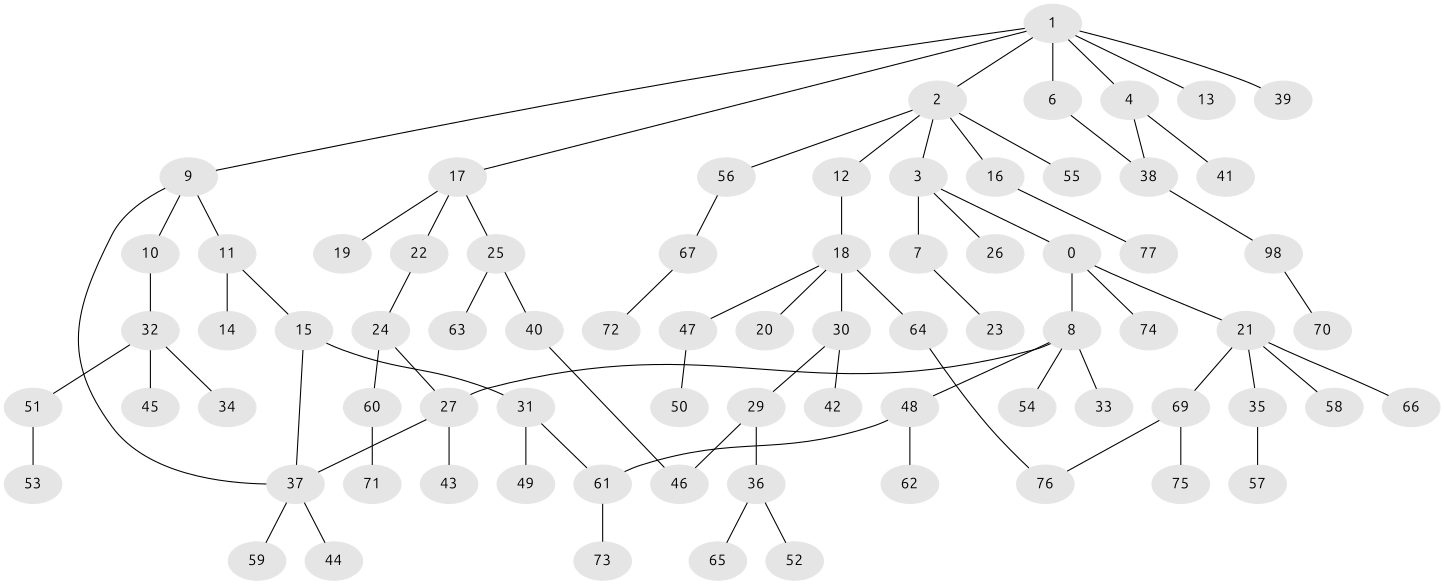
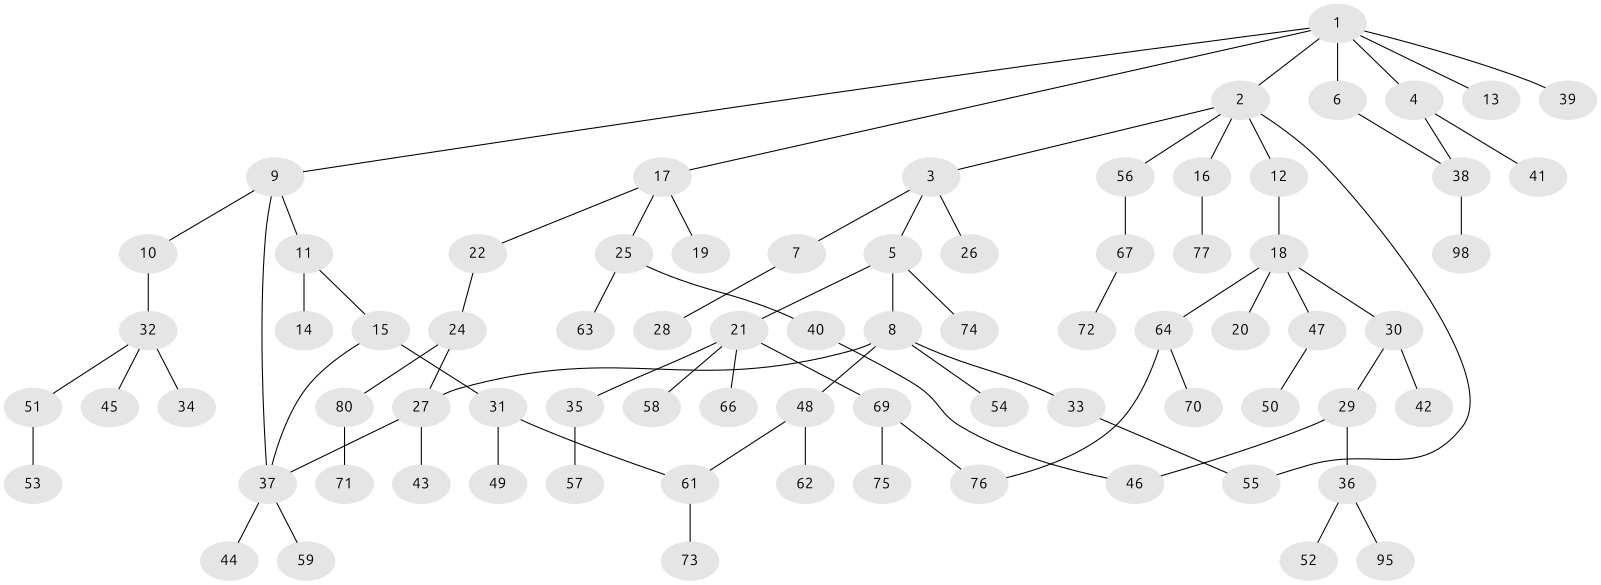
node "0": label "0" -> "5"
edge "98" -- "70": now "64" -- "70"
node "23": label "23" -> "28"
node "60": label "60" -> "80"
edge "33" -- "55": added
node "65": label "65" -> "95"
